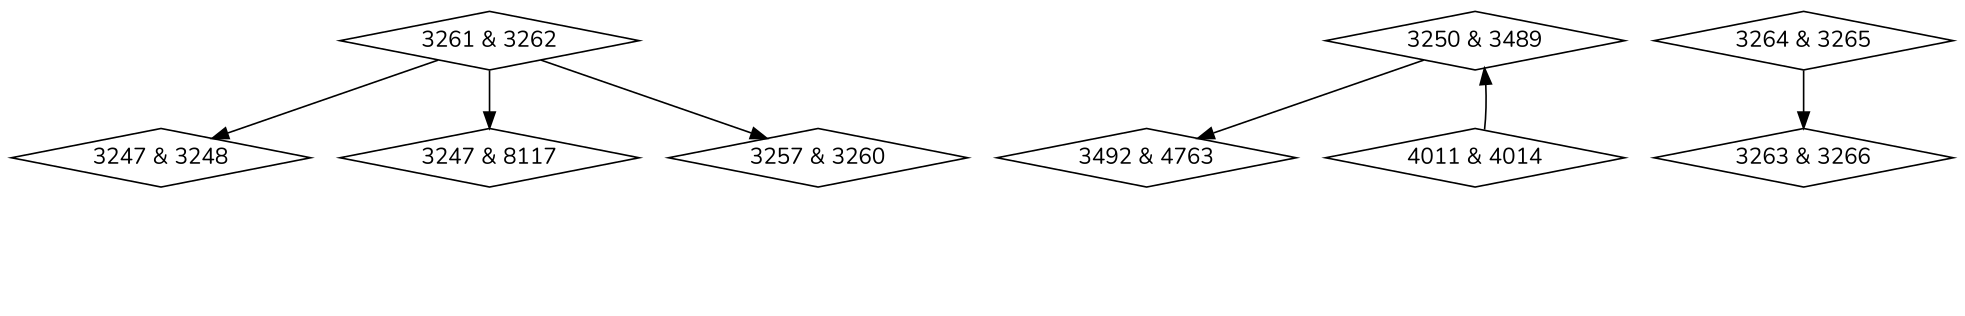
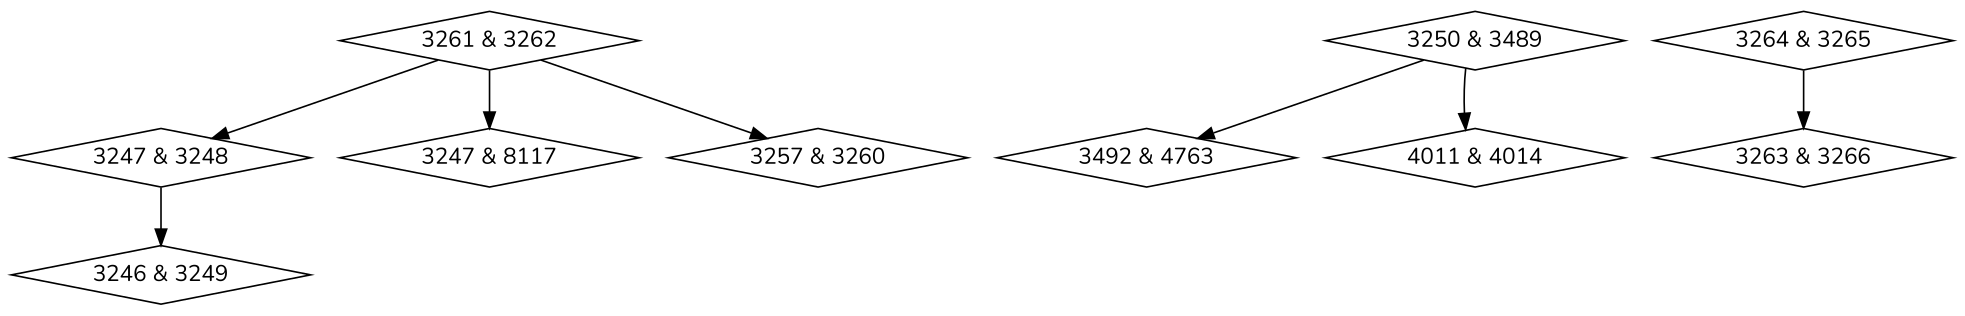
edge "4011 & 4014" -> "3250 & 3489": reversed
node "3246 & 3249": added
